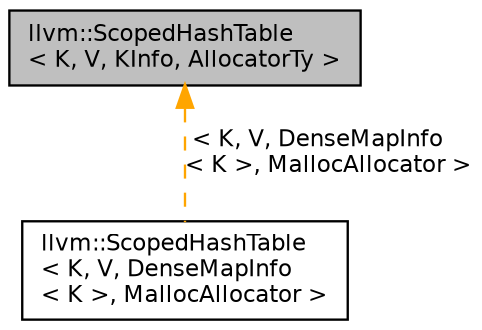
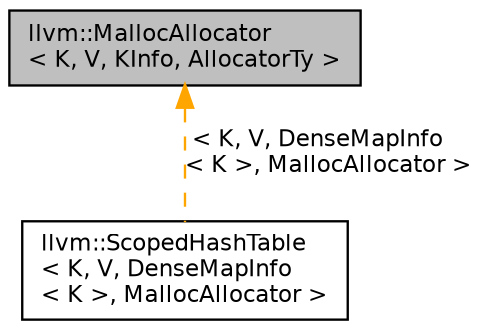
node "llvm::ScopedHashTable < K, V, KInfo, AllocatorTy >": label "llvm::ScopedHashTable < K, V, KInfo, AllocatorTy >" -> "llvm::MallocAllocator < K, V, KInfo, AllocatorTy >"
